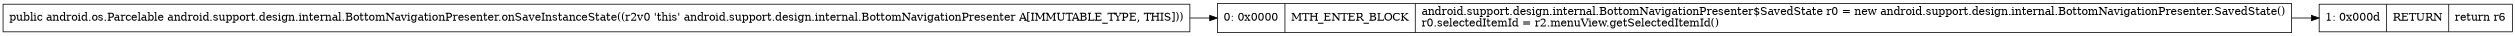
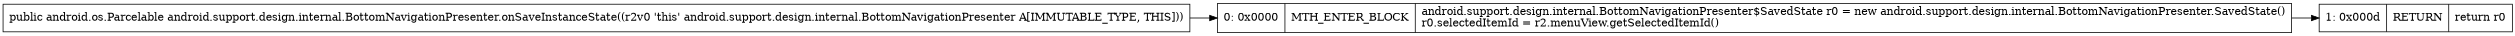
node "1: 0x000d": text "return r6" -> "return r0"
